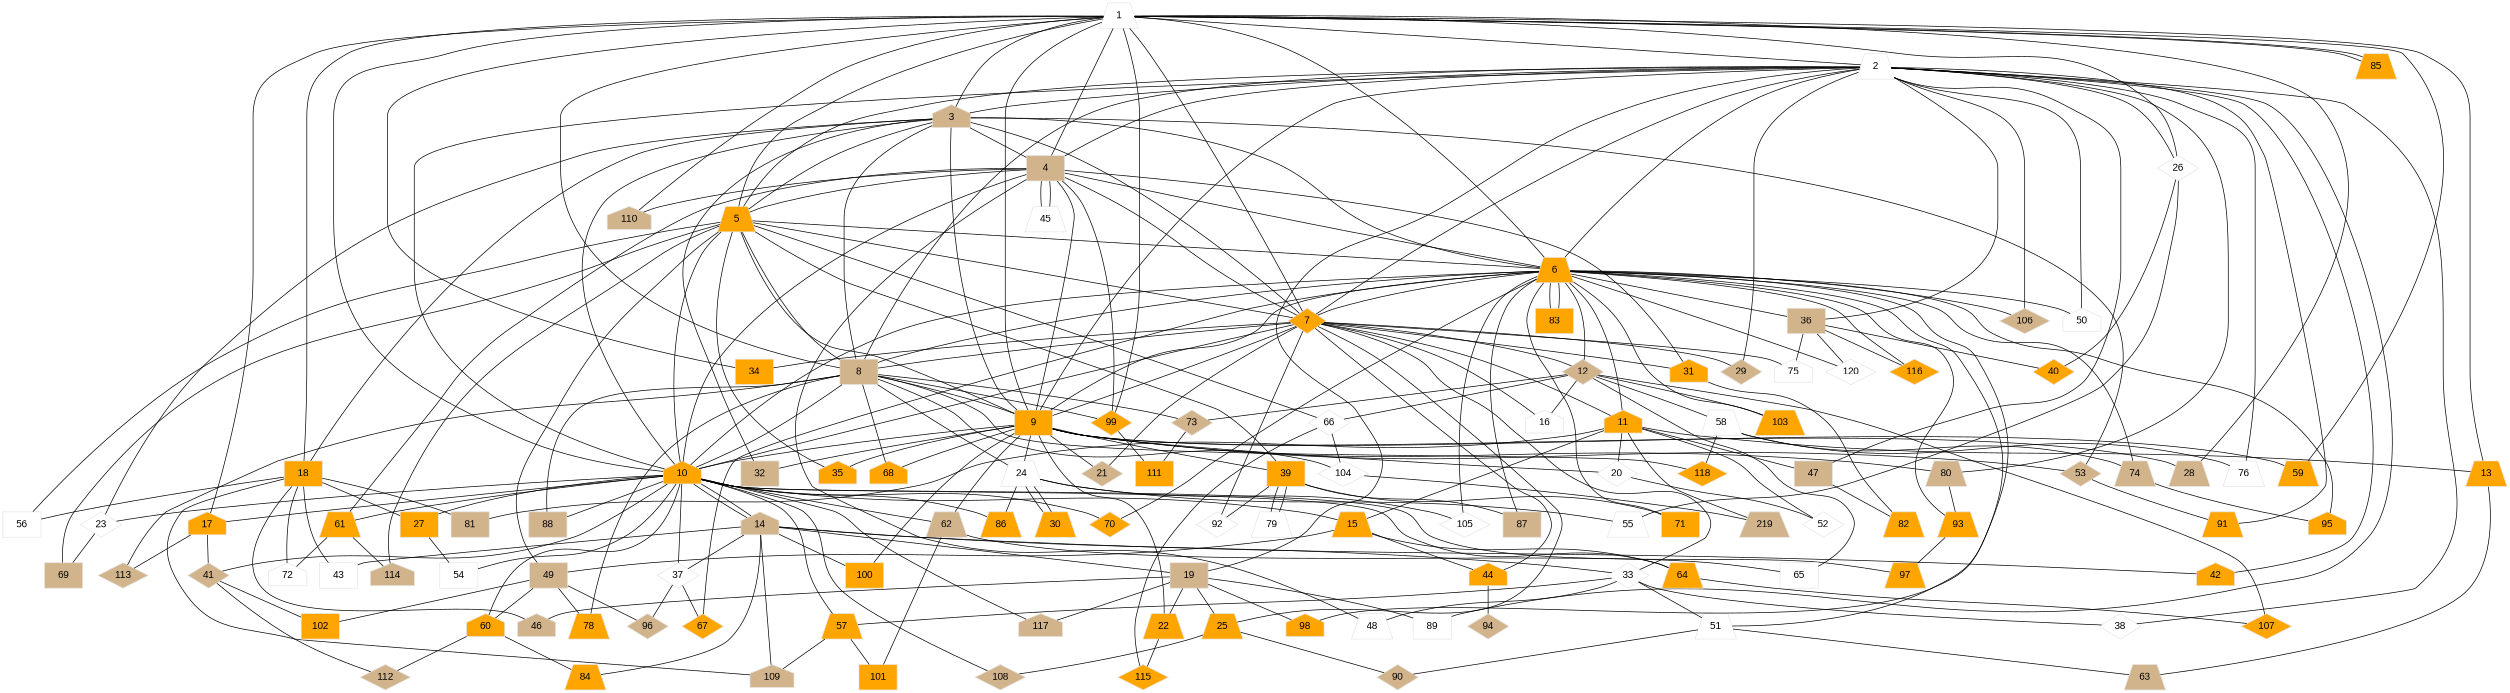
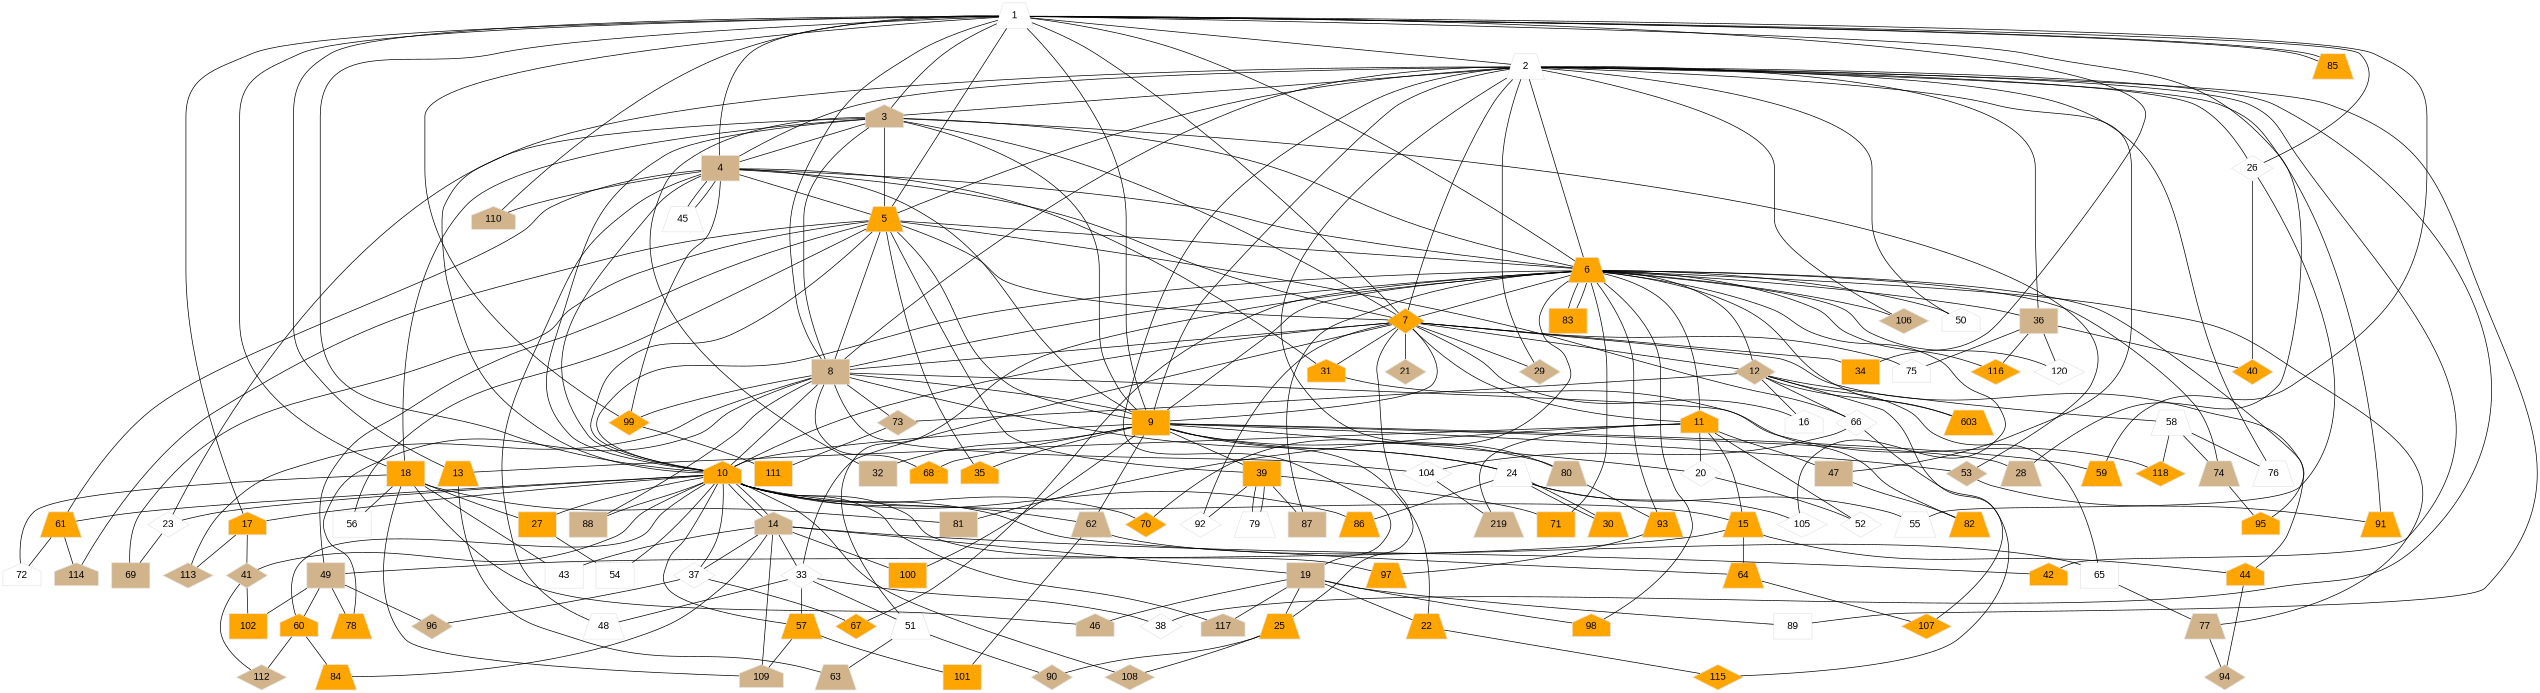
node "103": label "103" -> "603"
edge "9" -- "21": removed
node "77": added
